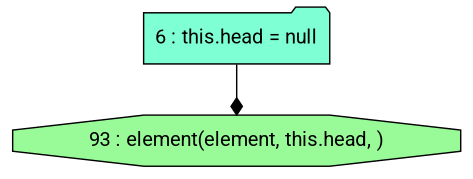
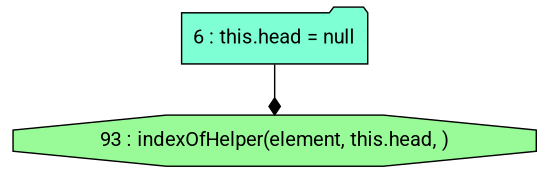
node "93 : element(element, this.head, )": label "93 : element(element, this.head, )" -> "93 : indexOfHelper(element, this.head, )"
